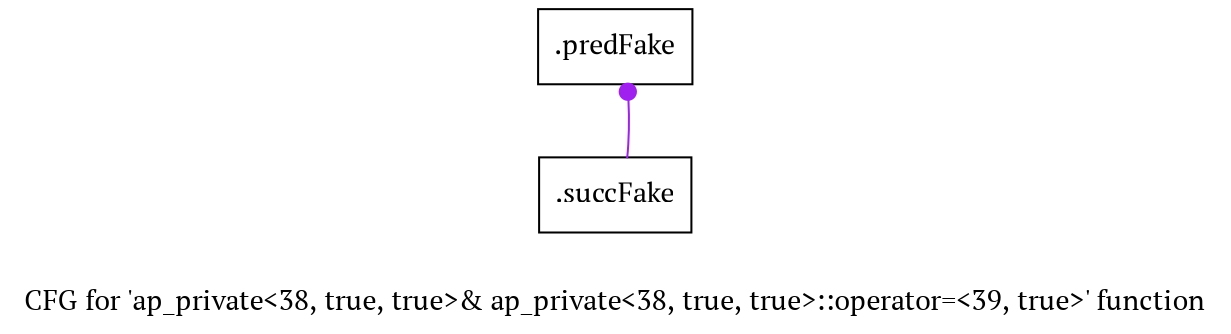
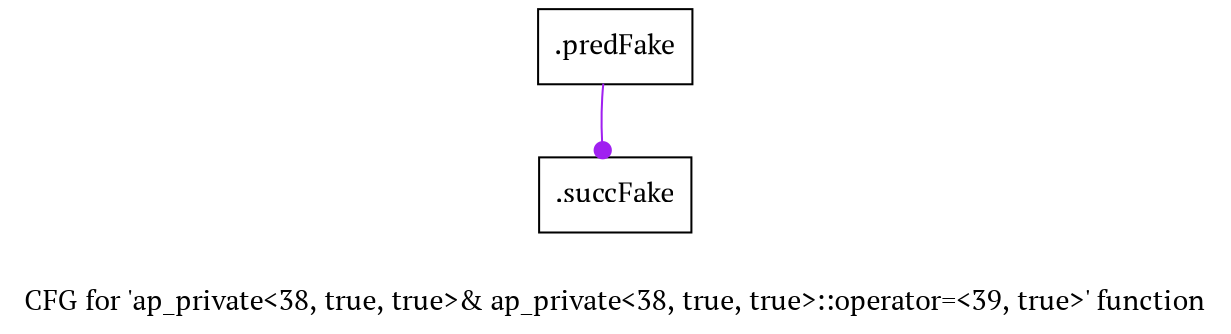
edge ".succFake" -> ".predFake": reversed
